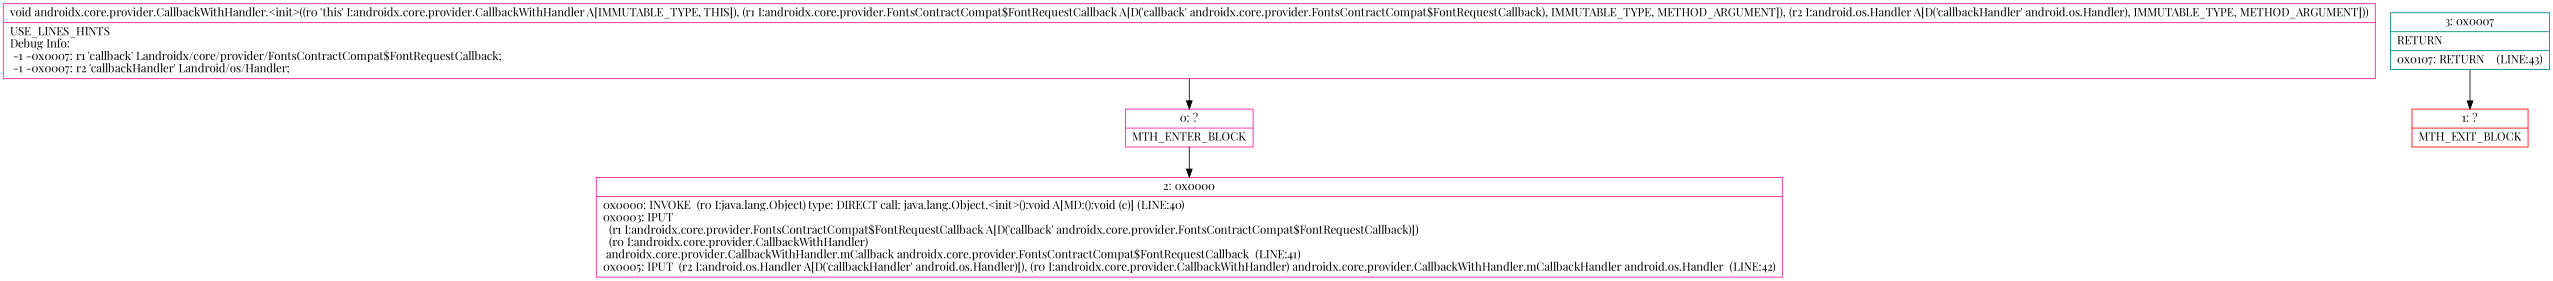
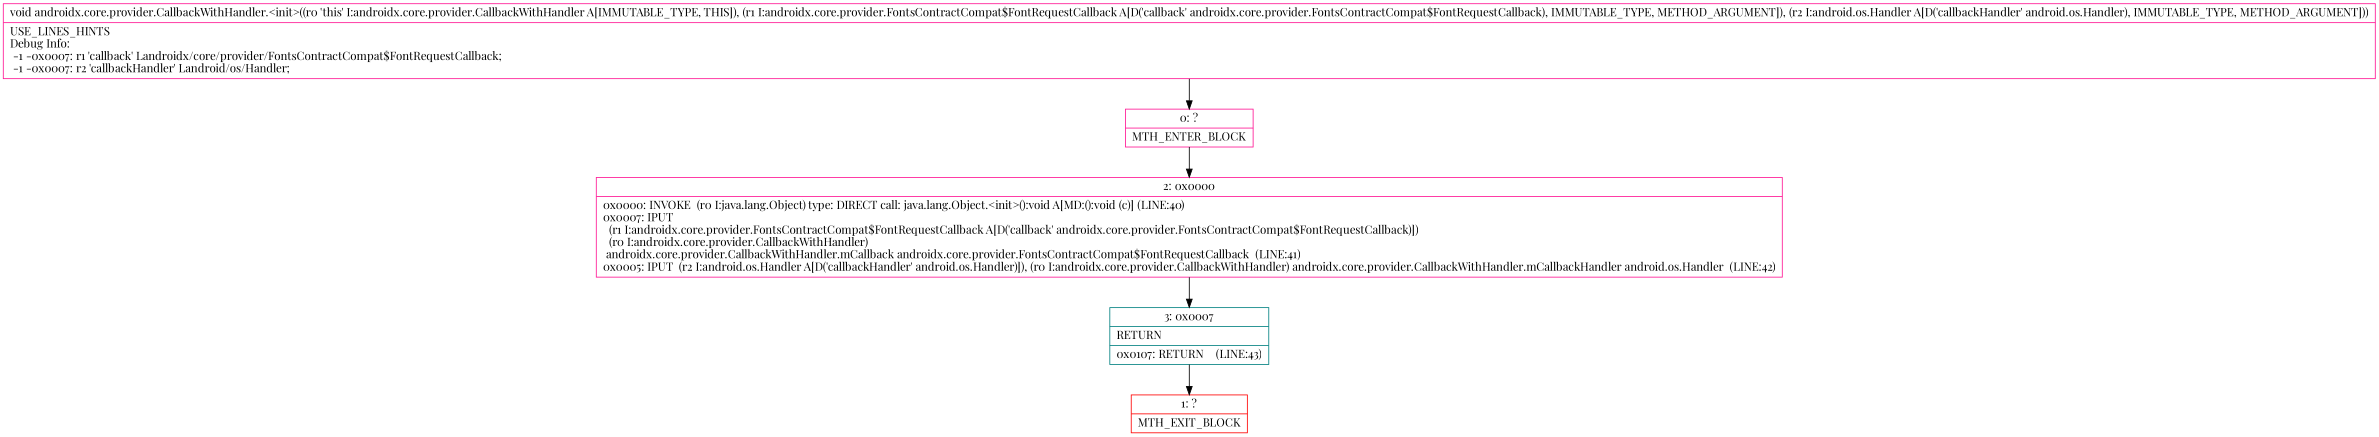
node "2: 0x0000": text "0x0003: IPUT" -> "0x0007: IPUT"
edge "2: 0x0000" -> "3: 0x0007": added
